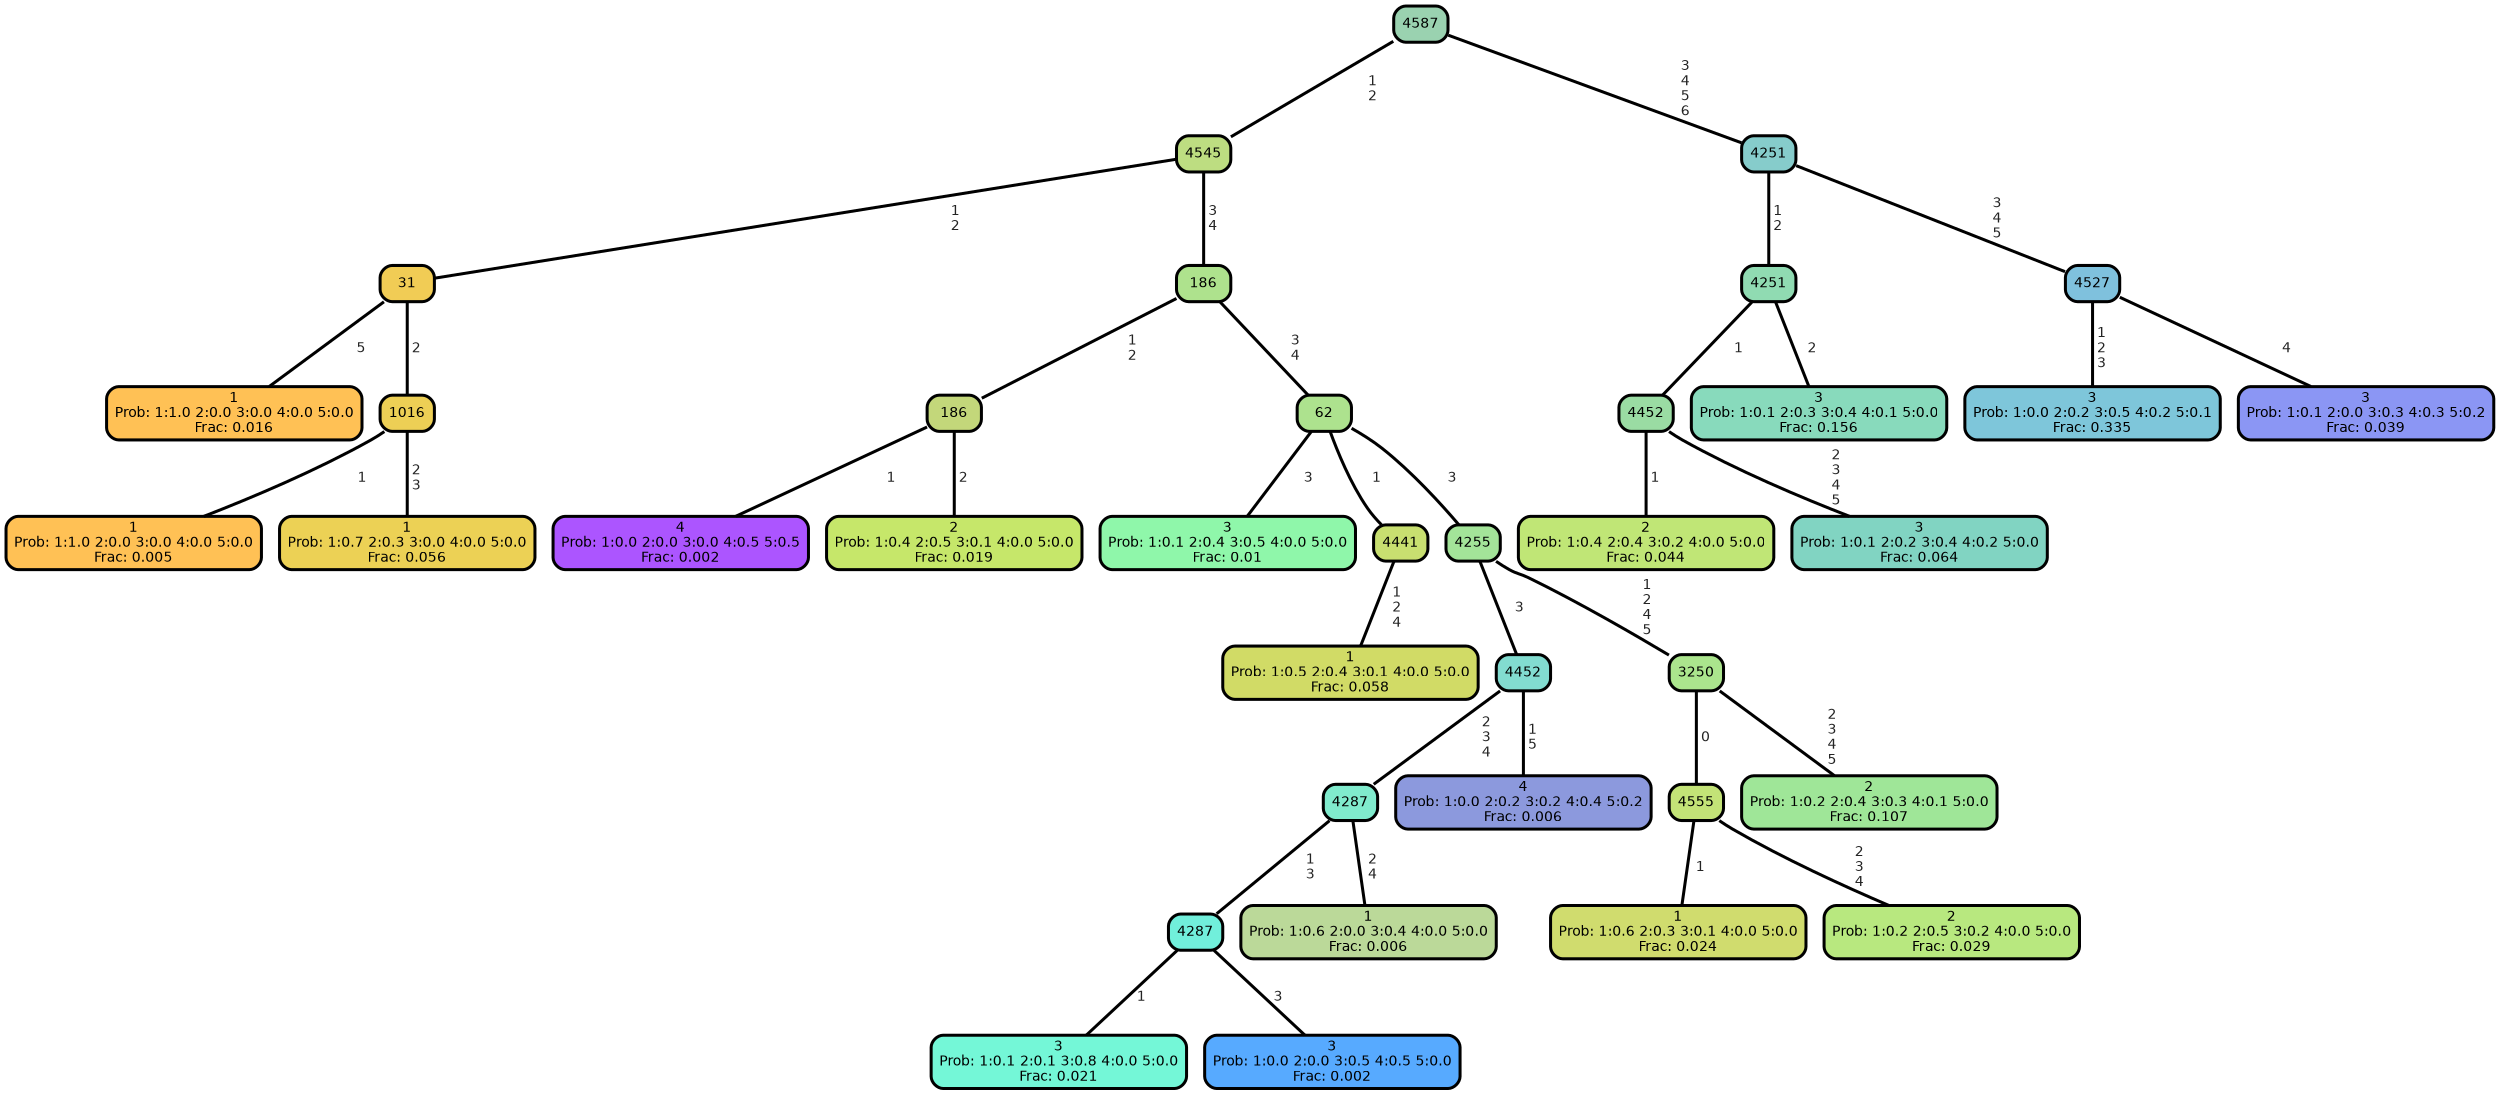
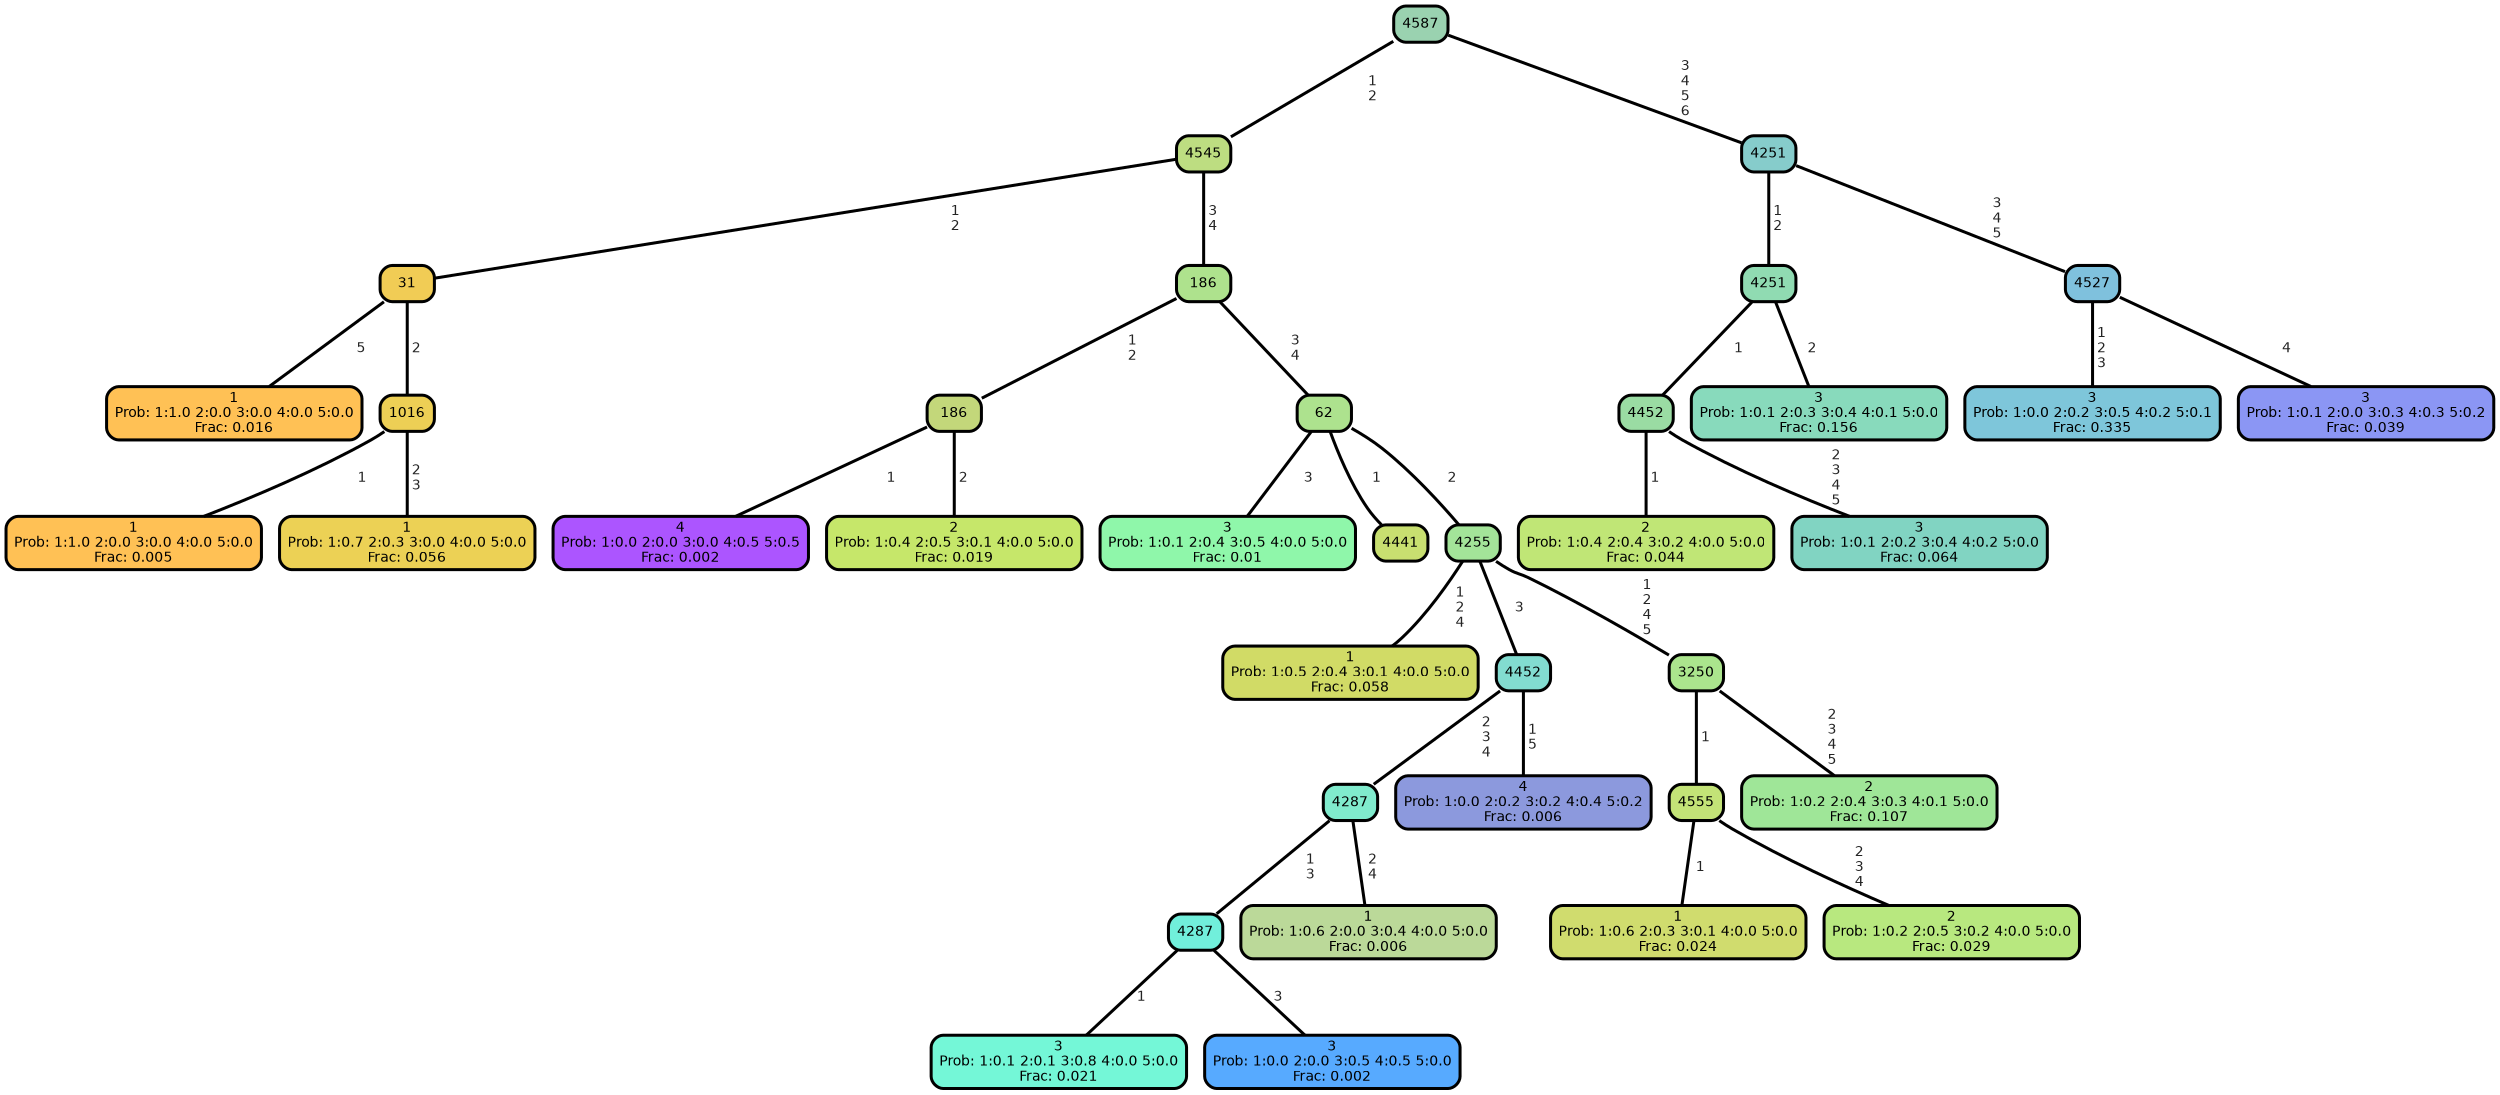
edge "62" -- "4255": label " 3" -> " 2"
edge "4441" -- "1 Prob: 1:0.5 2:0.4 3:0.1 4:0.0 5:0.0 Frac: 0.058": now "4255" -- "1 Prob: 1:0.5 2:0.4 3:0.1 4:0.0 5:0.0 Frac: 0.058"
edge "3250" -- "4555": label " 0" -> " 1"
